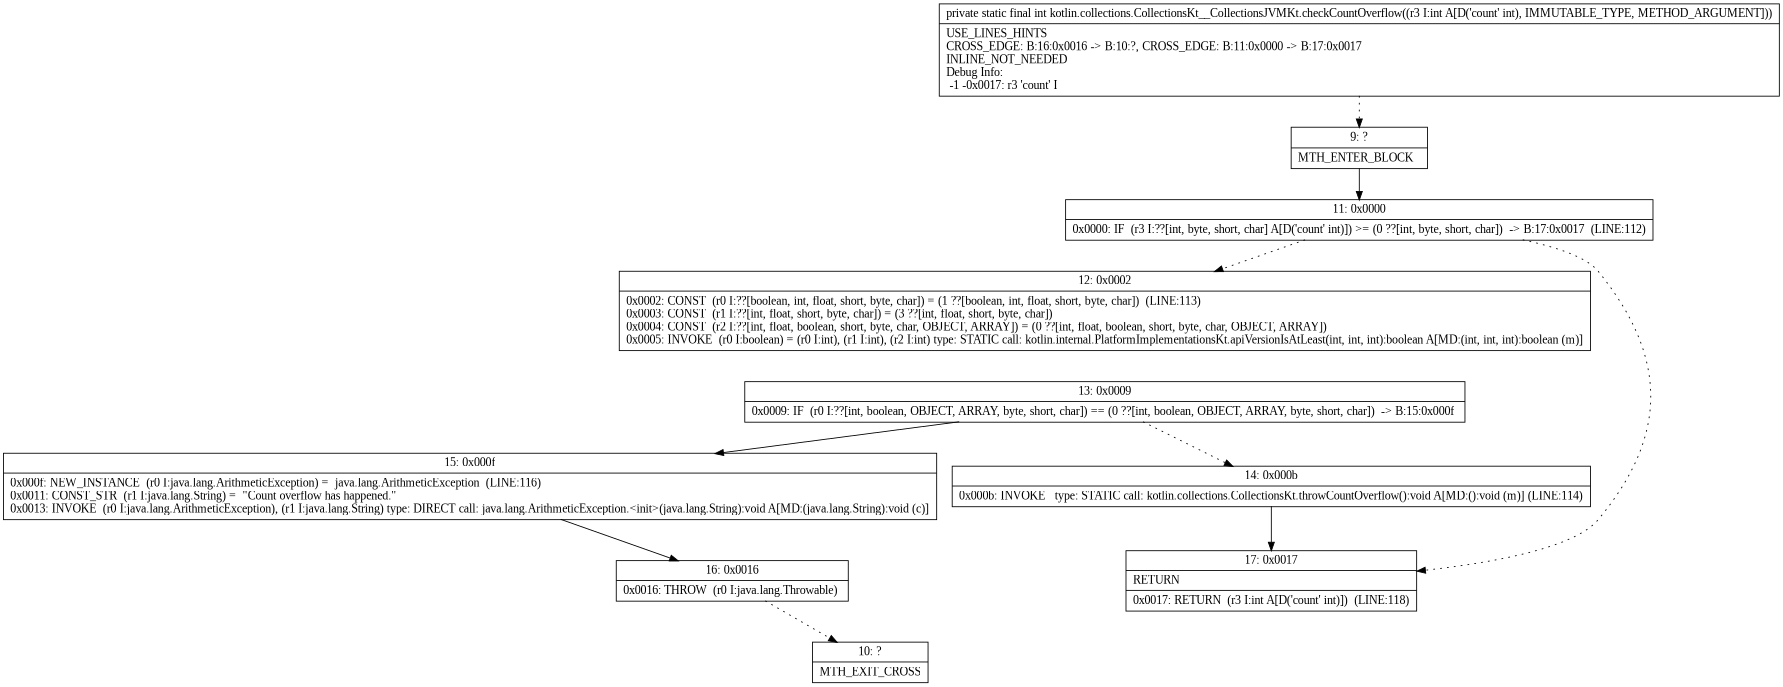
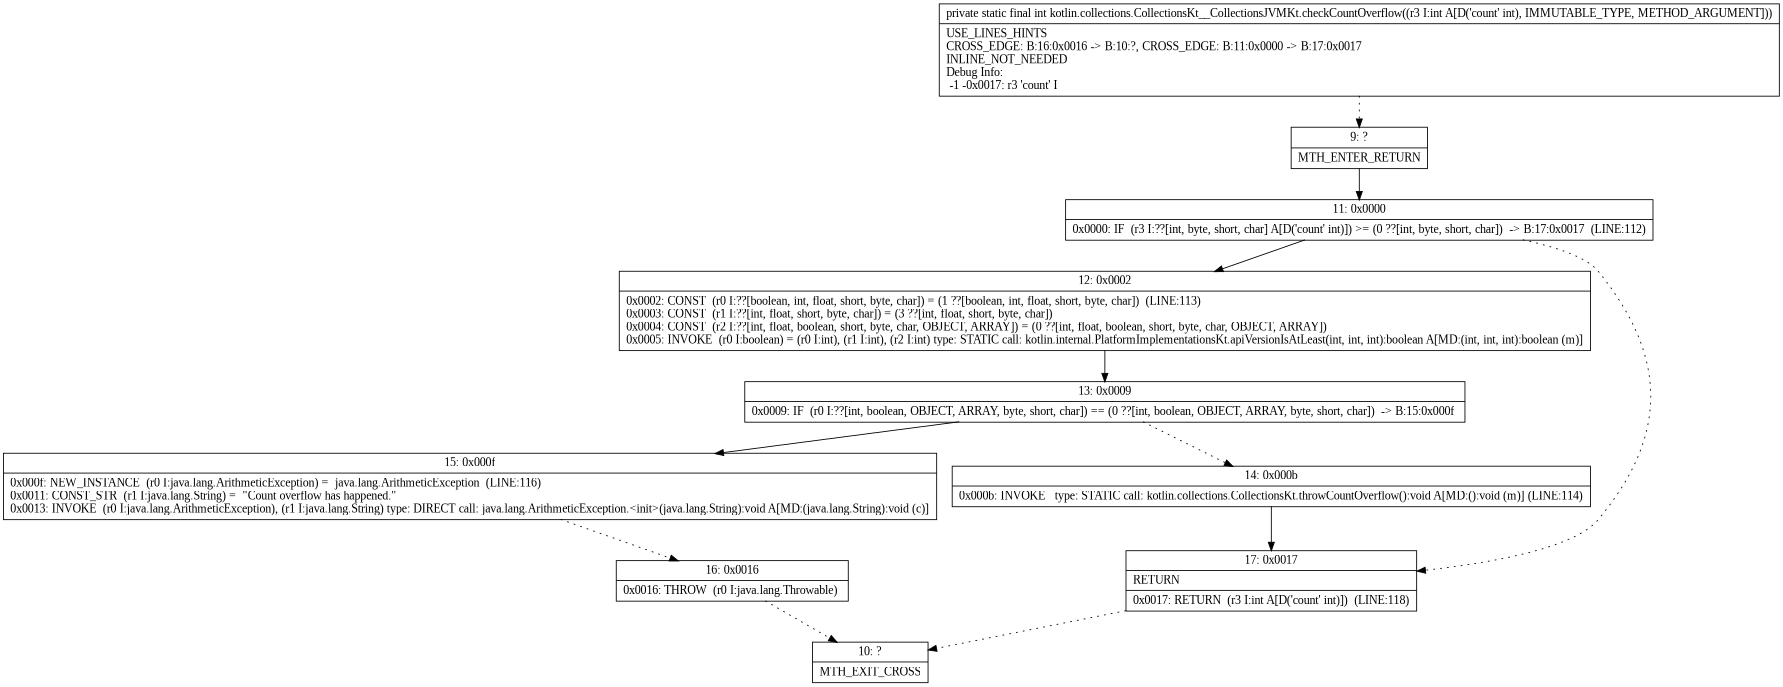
node "9: ?": text "MTH_ENTER_BLOCK" -> "MTH_ENTER_RETURN"
edge "11: 0x0000" -> "12: 0x0002": style dotted -> solid
edge "12: 0x0002" -> "13: 0x0009": added
edge "15: 0x000f" -> "16: 0x0016": style solid -> dotted
edge "17: 0x0017" -> "10: ?": added
